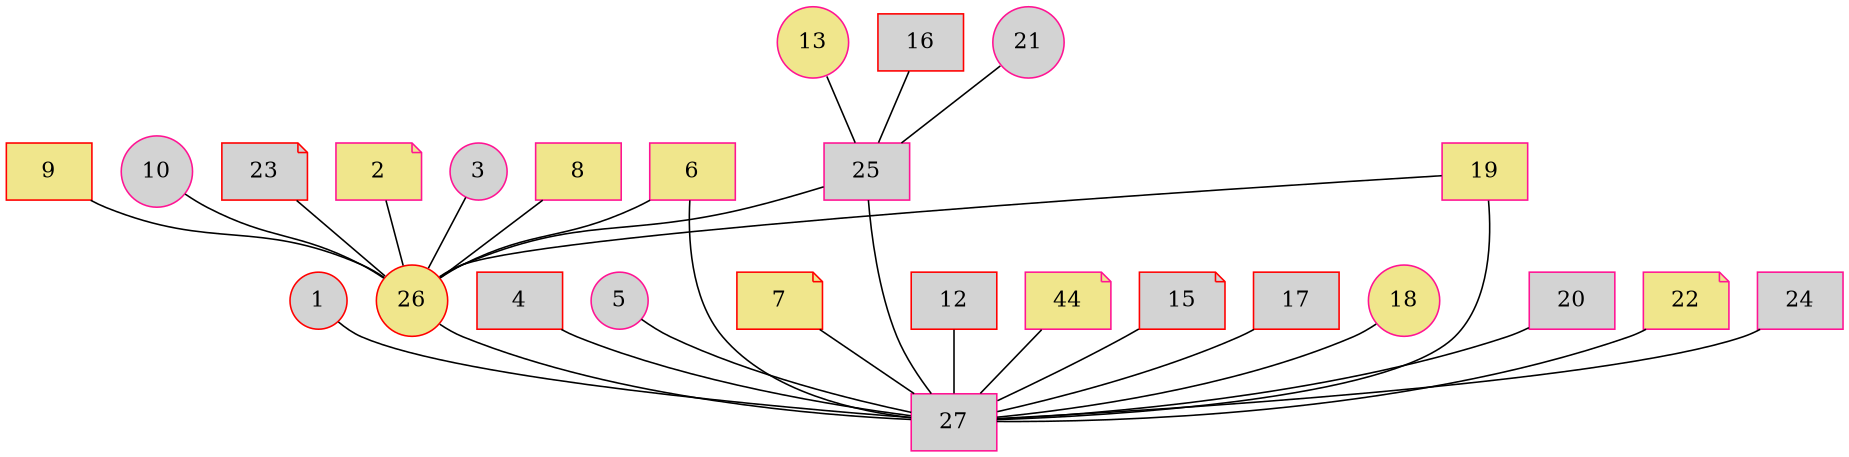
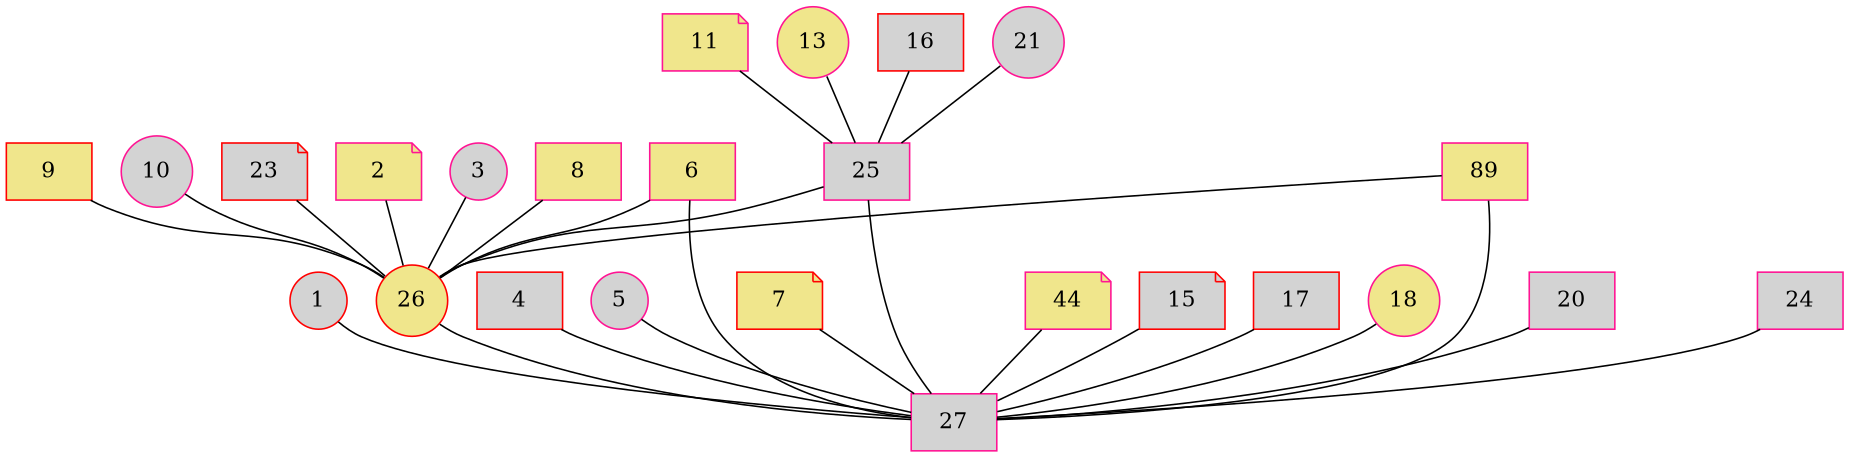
node "11": added
node "19": label "19" -> "89"
node "12": removed
node "22": removed
